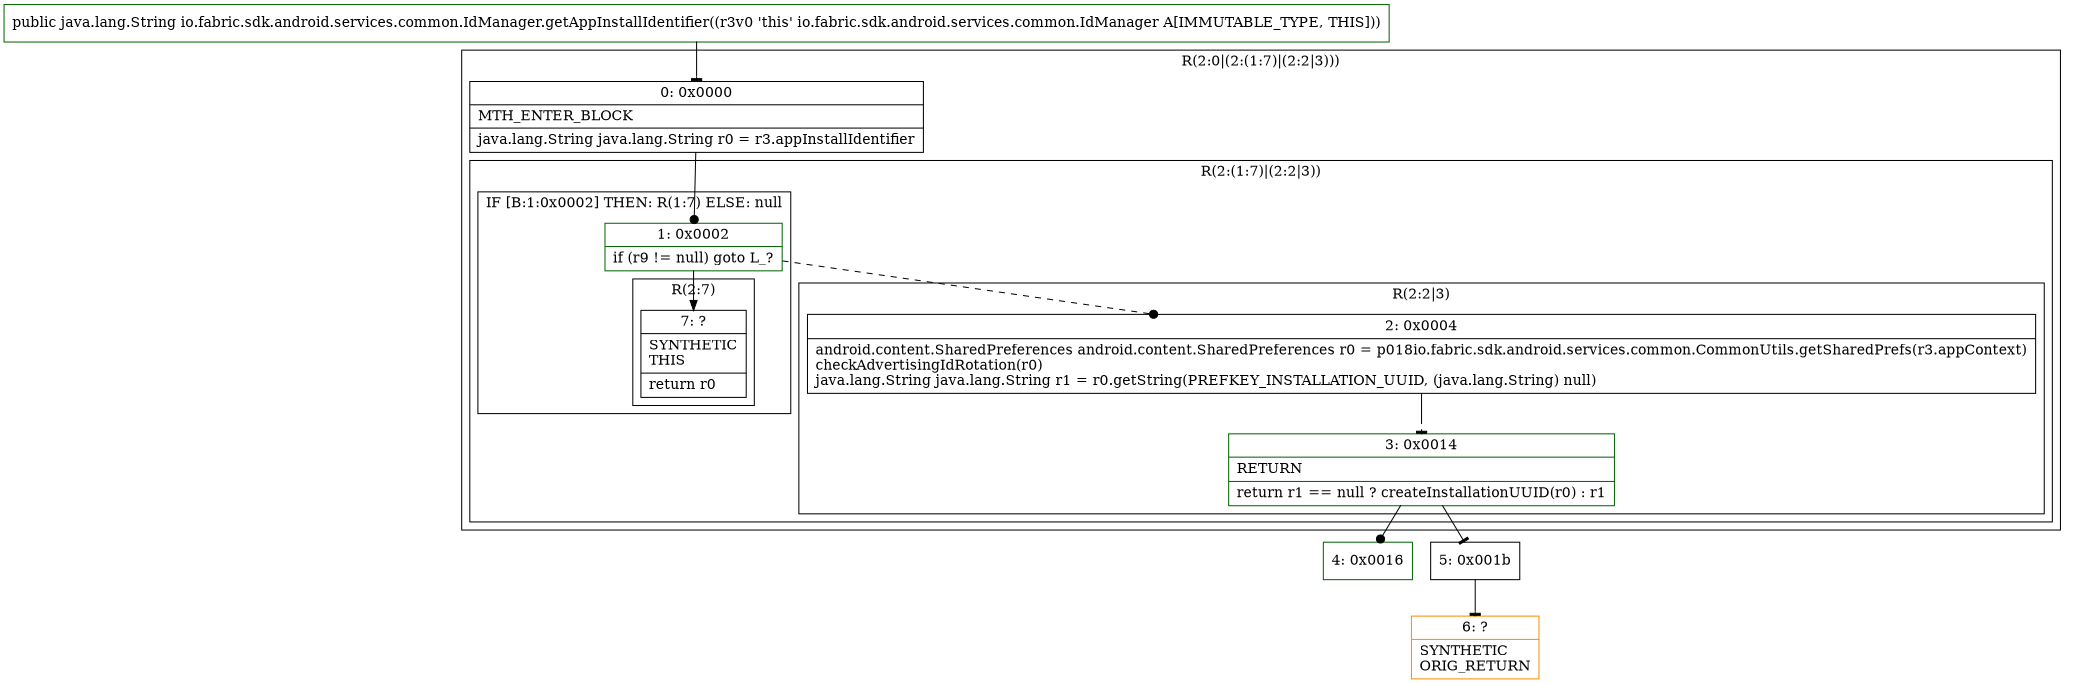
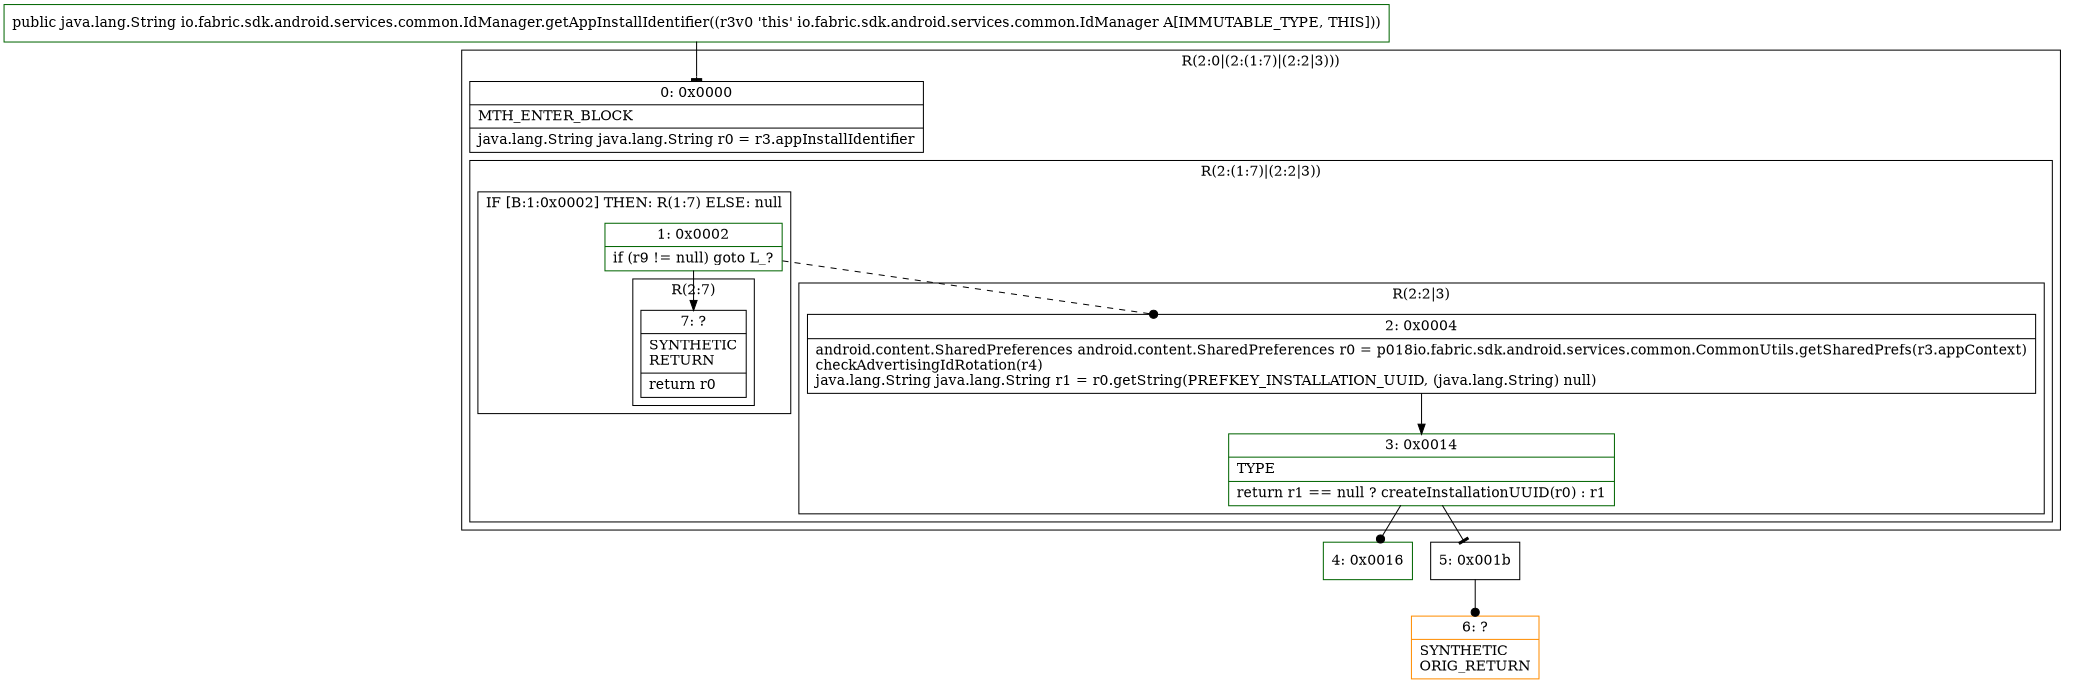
edge "0: 0x0000" -> "1: 0x0002": removed
node "7: ?": text "THIS" -> "RETURN"
node "2: 0x0004": text "checkAdvertisingIdRotation(r0)" -> "checkAdvertisingIdRotation(r4)"
edge "2: 0x0004" -> "3: 0x0014": arrowhead tee -> normal
node "3: 0x0014": text "RETURN" -> "TYPE"
edge "5: 0x001b" -> "6: ?": arrowhead tee -> dot
